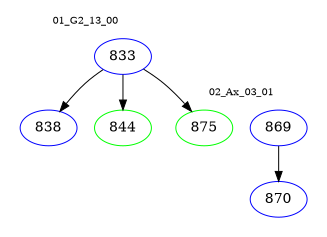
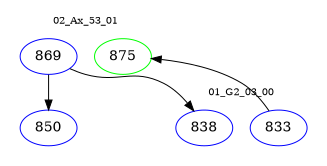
cluster "01_G2_13_00": label "01_G2_13_00" -> "01_G2_03_00"
edge "833" -> "838": now "869" -> "838"
cluster "02_Ax_03_01": label "02_Ax_03_01" -> "02_Ax_53_01"
node "844": removed
node "870": label "870" -> "850"
